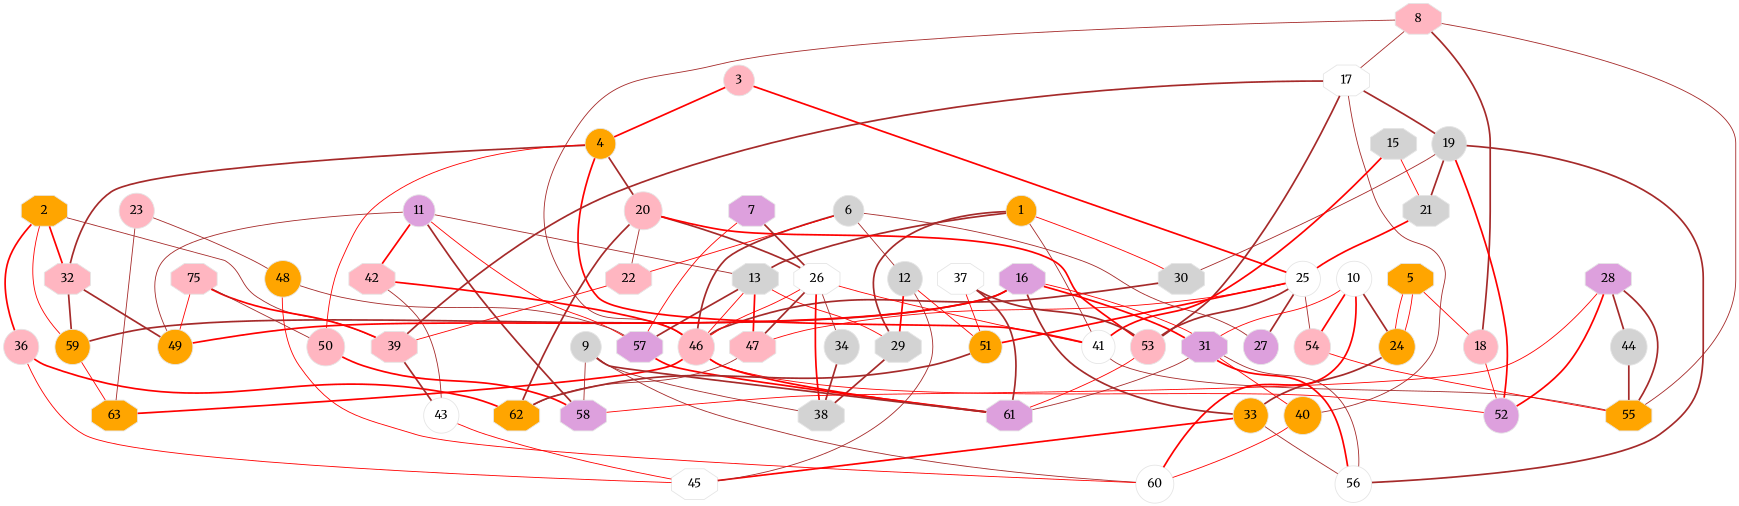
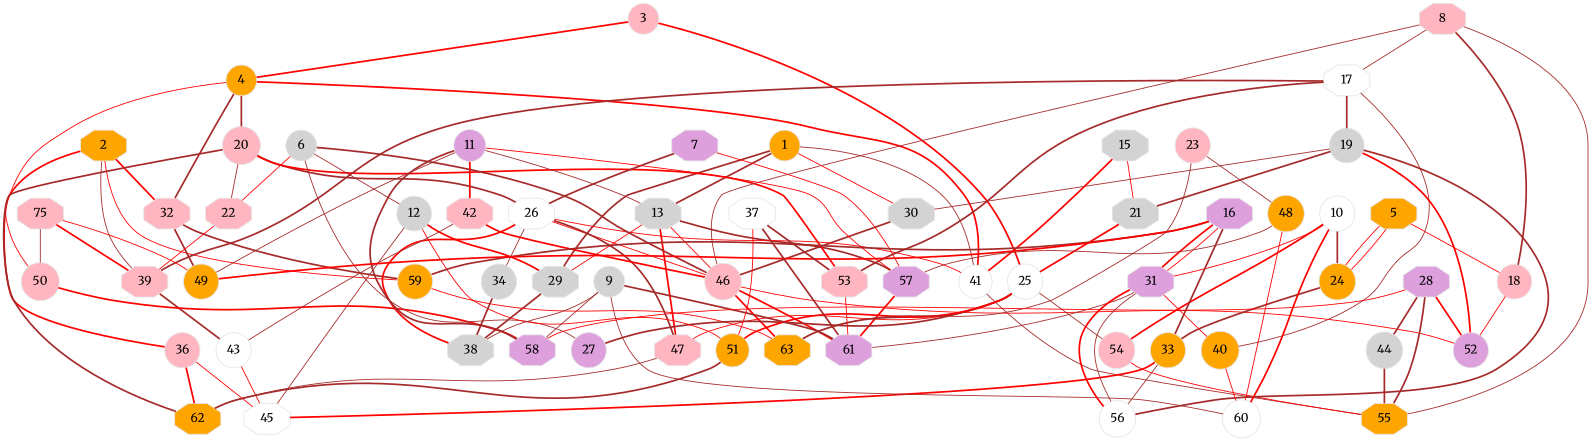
edge "25" -- "53": now "25" -- "63"
node "53": shape circle -> octagon
